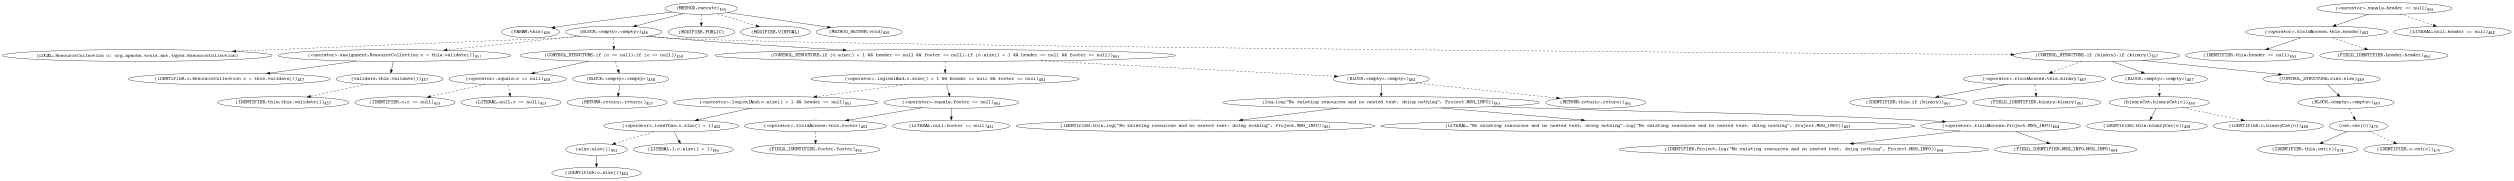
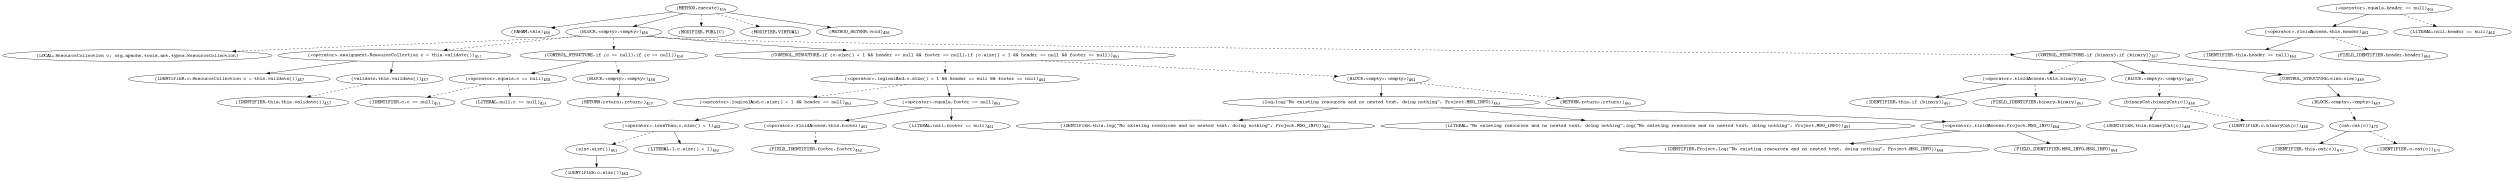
node "(IDENTIFIER,this,cat(c))": text "474" -> "470"
